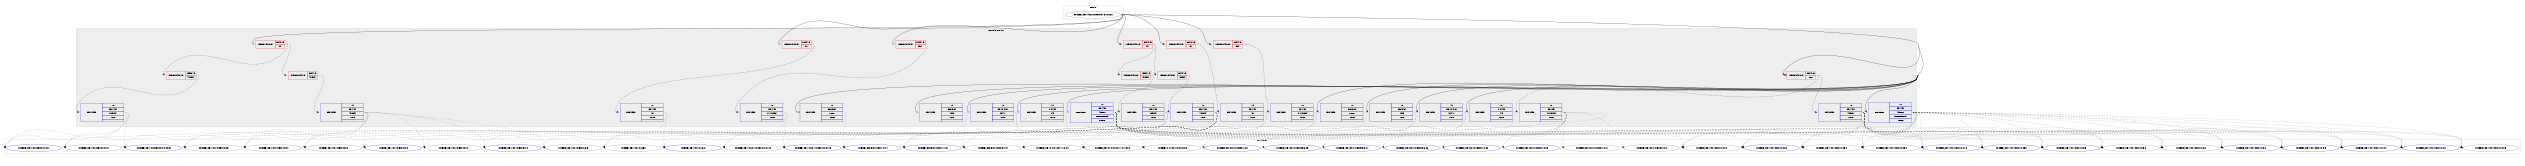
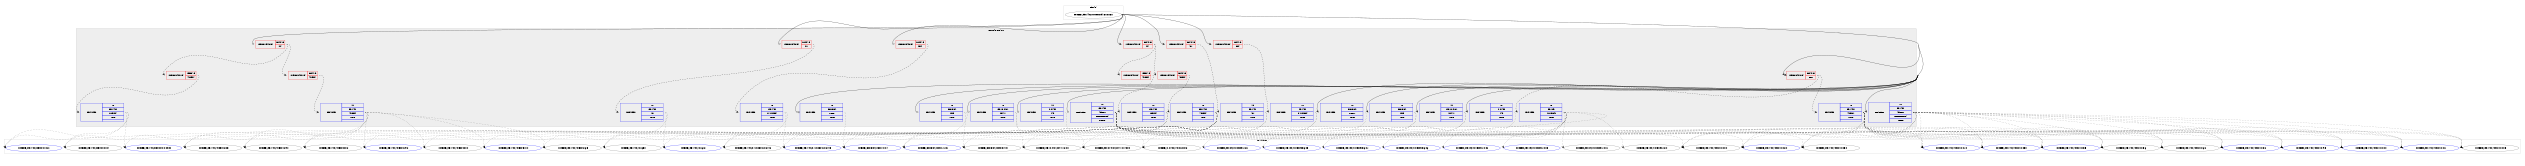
node "portage://dev-libs/libbson-1.13.1": removed
